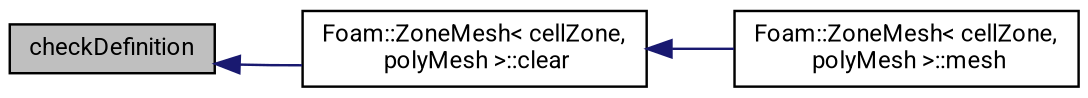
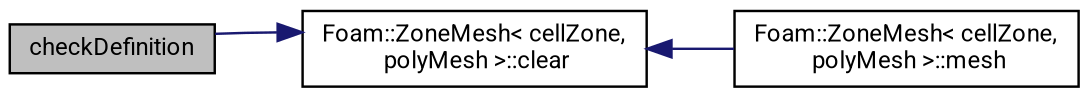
edge "Foam::ZoneMesh< cellZone, polyMesh >::clear" -> "checkDefinition": reversed
